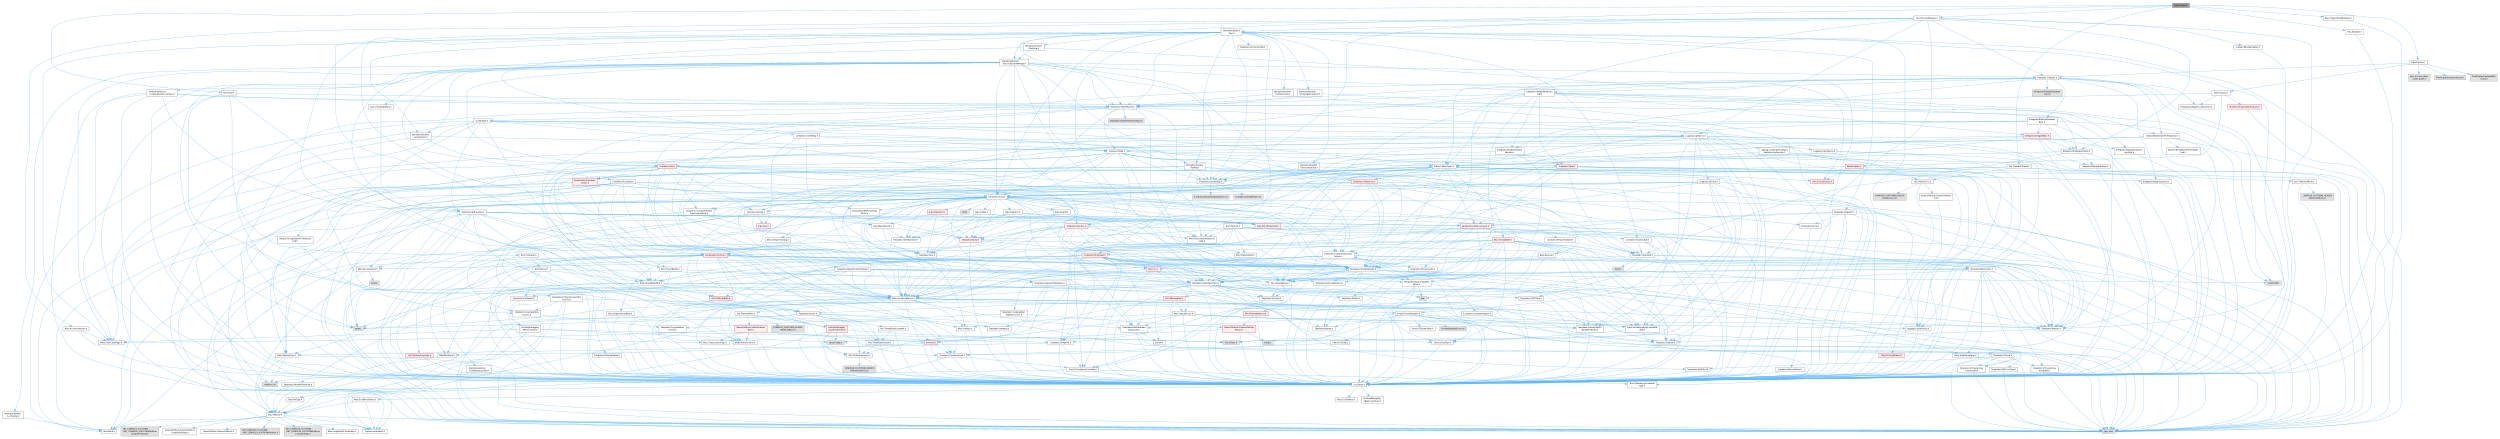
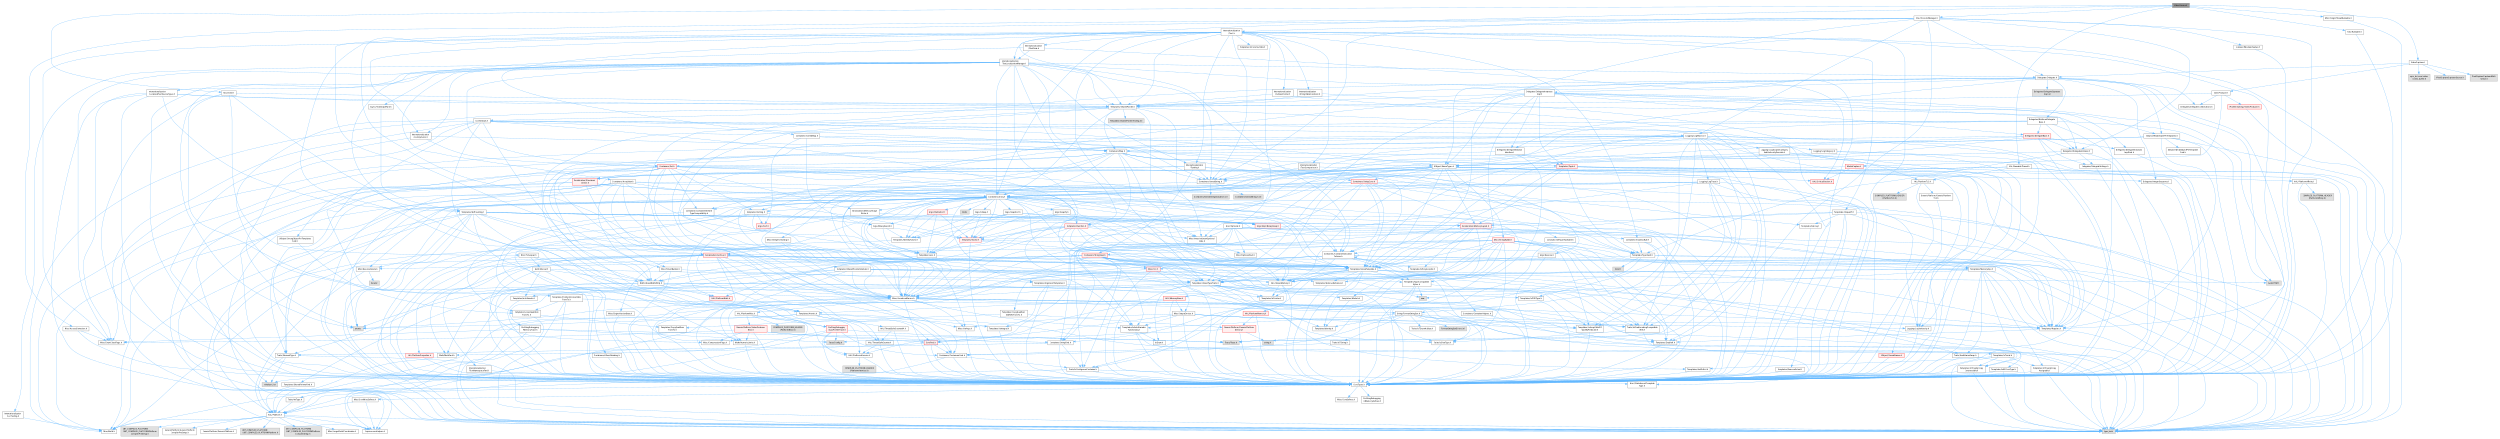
edge "ProfilingDebugging /CpuProfilerTrace.h" -> "Misc/Build.h": added
